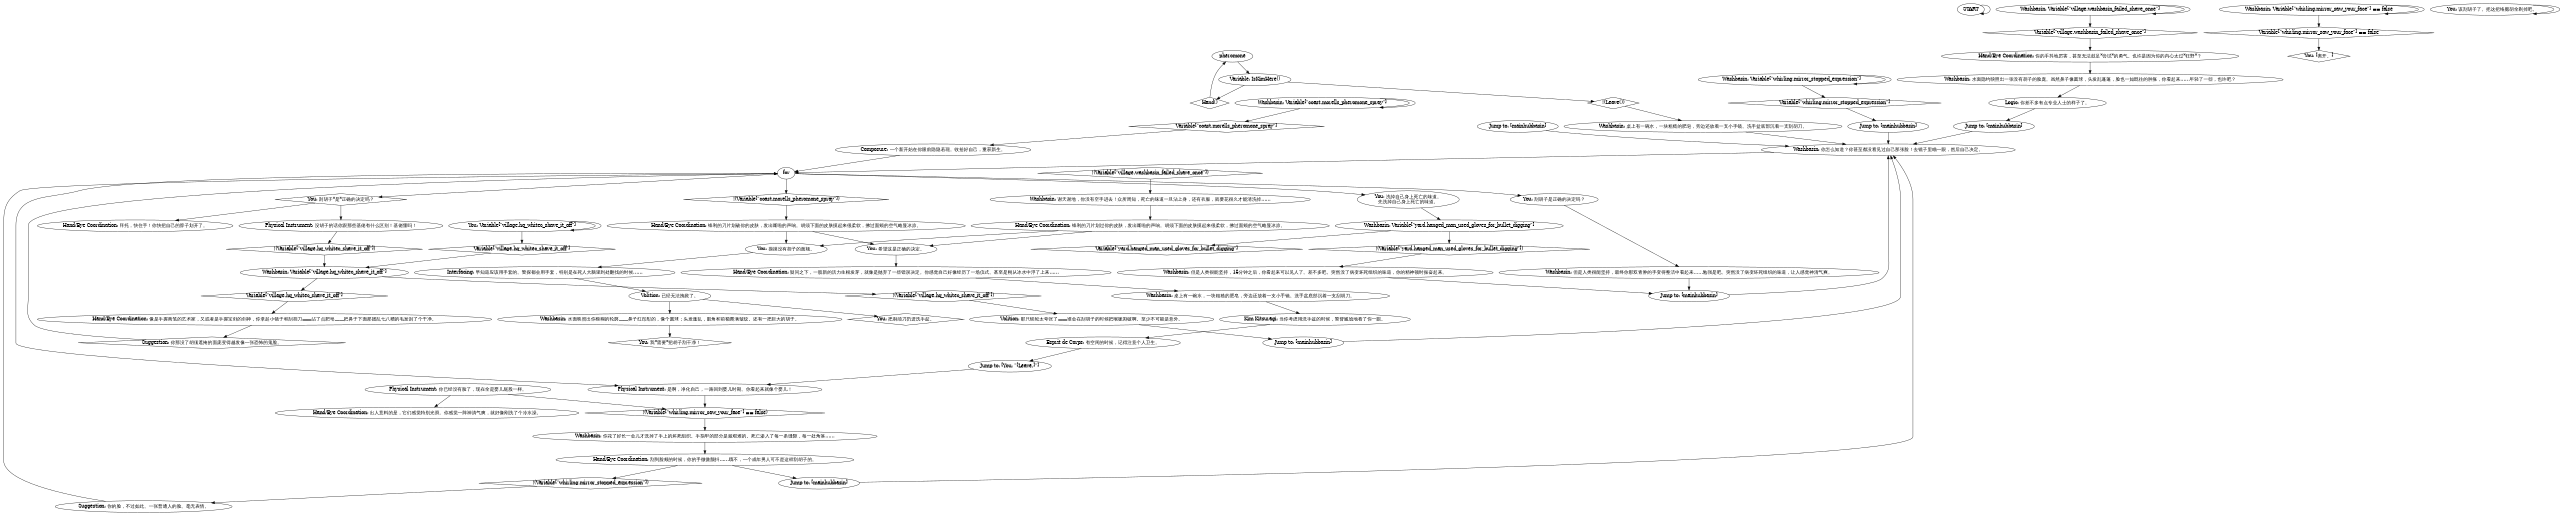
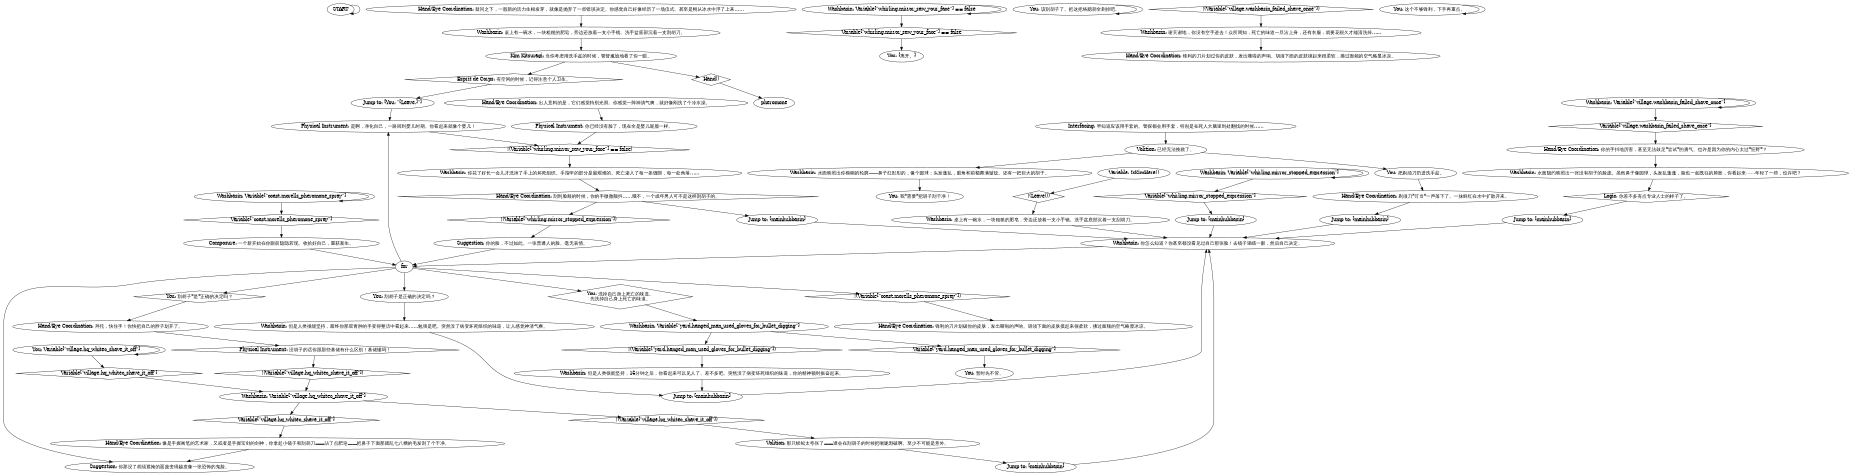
node "You: 这个不够锋利，下手再重点。": added
node "You: [离开。]": shape diamond -> ellipse
edge "pheromone" -> "Variable: IsKimHere()": removed
edge "Variable: IsKimHere()" -> "Hand()": now "Kim Kitsuragi: 当你考虑用洗手盆的时候，警督尴尬地看了你一眼。" -> "Hand()"
node "Logic: 你差不多有点专业人士的样子了。": shape ellipse -> diamond
edge "Suggestion: 你那没了胡须遮掩的面庞变得越发像一张恐怖的鬼脸。" -> "for": reversed
node "Hand/Eye Coordination: 剃须刀*叮当*一声落下了。一抹鲜红在水中扩散开来。": added
node "You: 洗掉自己身上死亡的味道。 先洗掉自己身上死亡的味道。": shape ellipse -> diamond
edge "You: 刮胡子*是*正确的决定吗？" -> "Physical Instrument: 没胡子的话你跟那些基佬有什么区别！基佬懂吗！": now "Hand/Eye Coordination: 拜托，快住手！你快把自己的脖子划开了。" -> "Physical Instrument: 没胡子的话你跟那些基佬有什么区别！基佬懂吗！"
node "Physical Instrument: 没胡子的话你跟那些基佬有什么区别！基佬懂吗！": shape ellipse -> diamond
node "You: 摸摸没有胡子的面颊。": removed
node "You: 希望这是正确的决定。": removed
node "You: 把剃须刀扔进洗手盆。": shape diamond -> ellipse
node "Suggestion: 你那没了胡须遮掩的面庞变得越发像一张恐怖的鬼脸。": shape diamond -> ellipse
node "You: 我*需要*把胡子刮干净！": shape diamond -> ellipse
node "Esprit de Corps: 有空闲的时候，记得注意个人卫生。": shape ellipse -> diamond
node "You: 暂时先不管。": added
edge "Physical Instrument: 你已经没有脸了，现在全是婴儿屁股一样。" -> "Hand/Eye Coordination: 出人意料的是，它们感觉特别光滑。你感觉一阵神清气爽，就好像刚洗了个冷水澡。": reversed
node "Hand/Eye Coordination: 刮到脸颊的时候，你的手微微颤抖……哦不，一个成年男人可不是这样刮胡子的。": shape ellipse -> diamond
